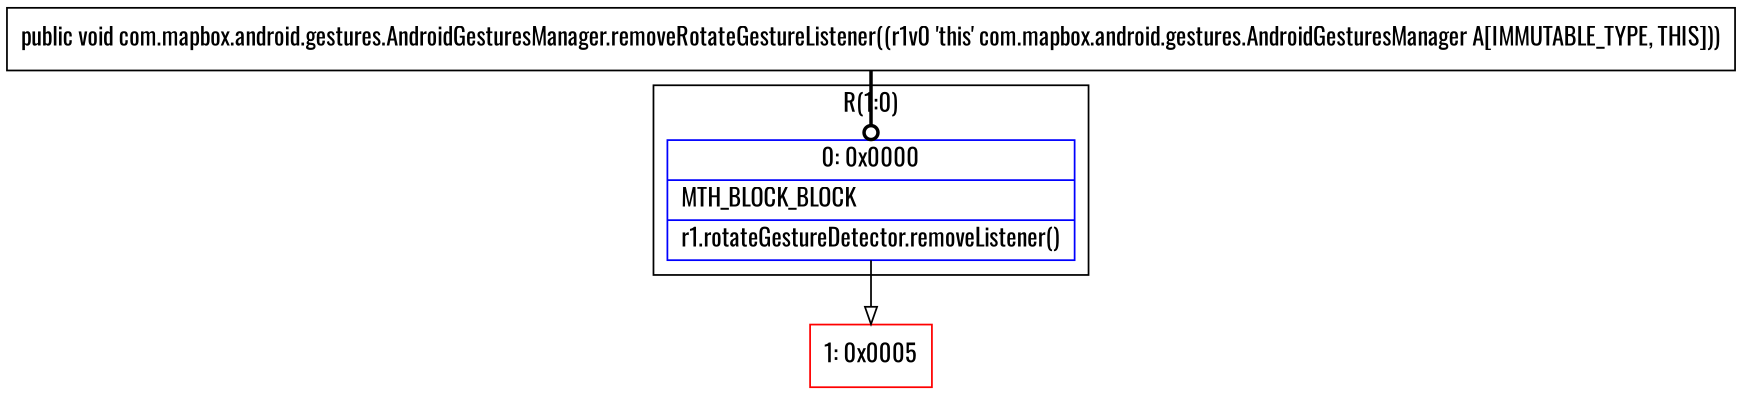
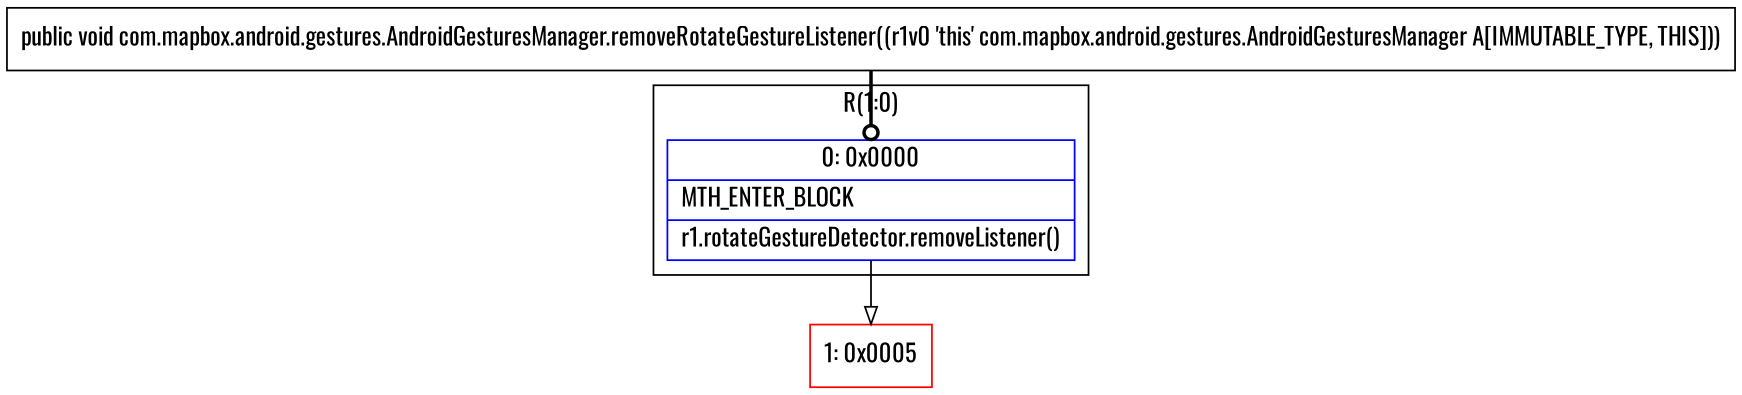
node "0: 0x0000": text "MTH_BLOCK_BLOCK" -> "MTH_ENTER_BLOCK"
